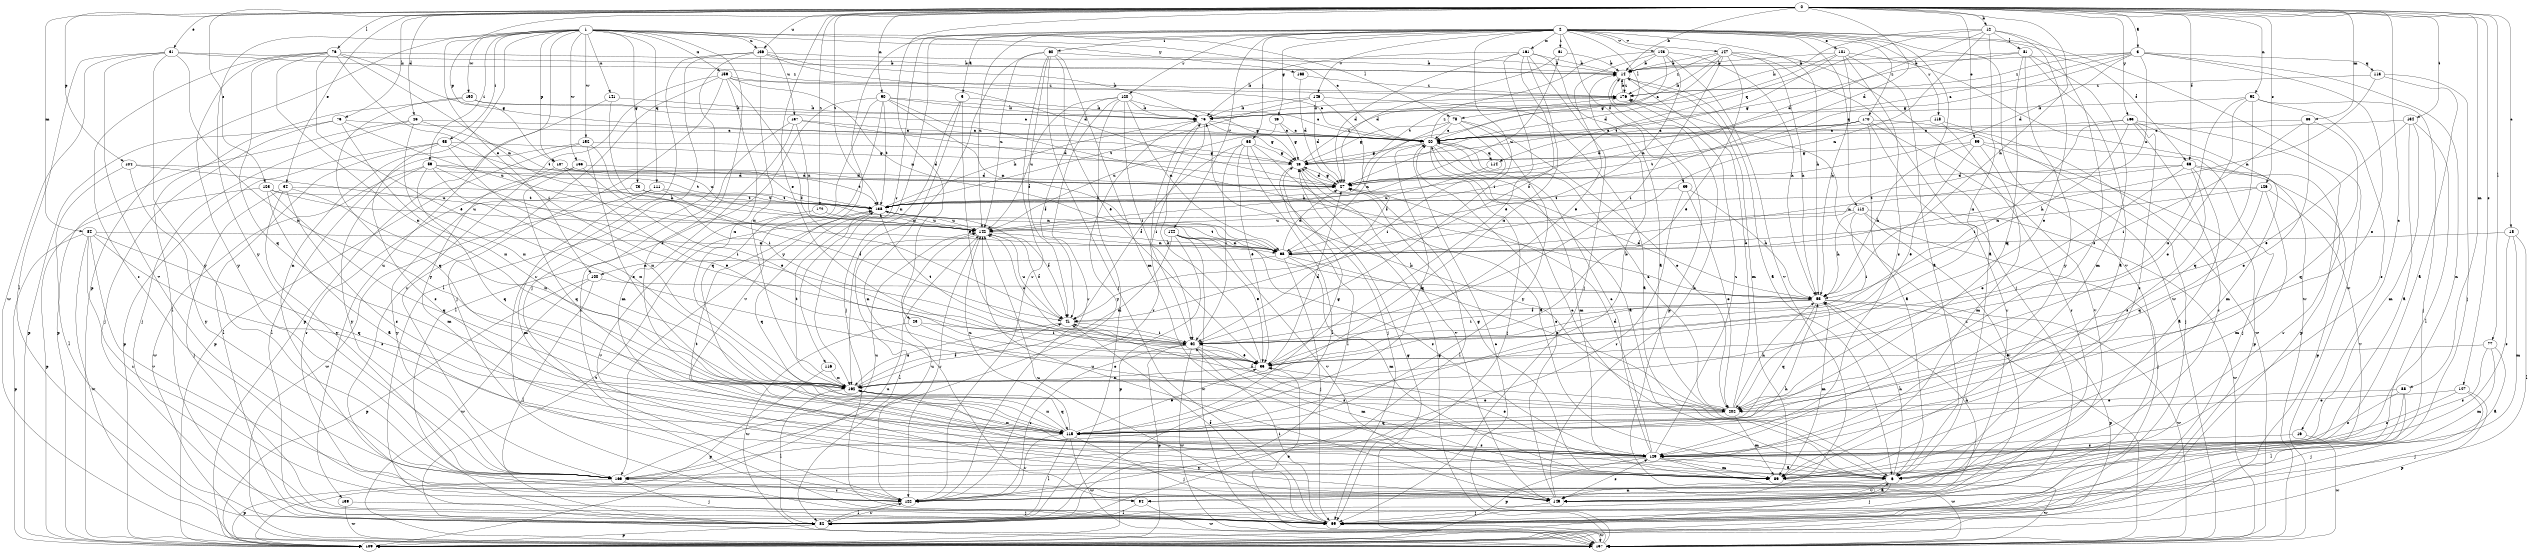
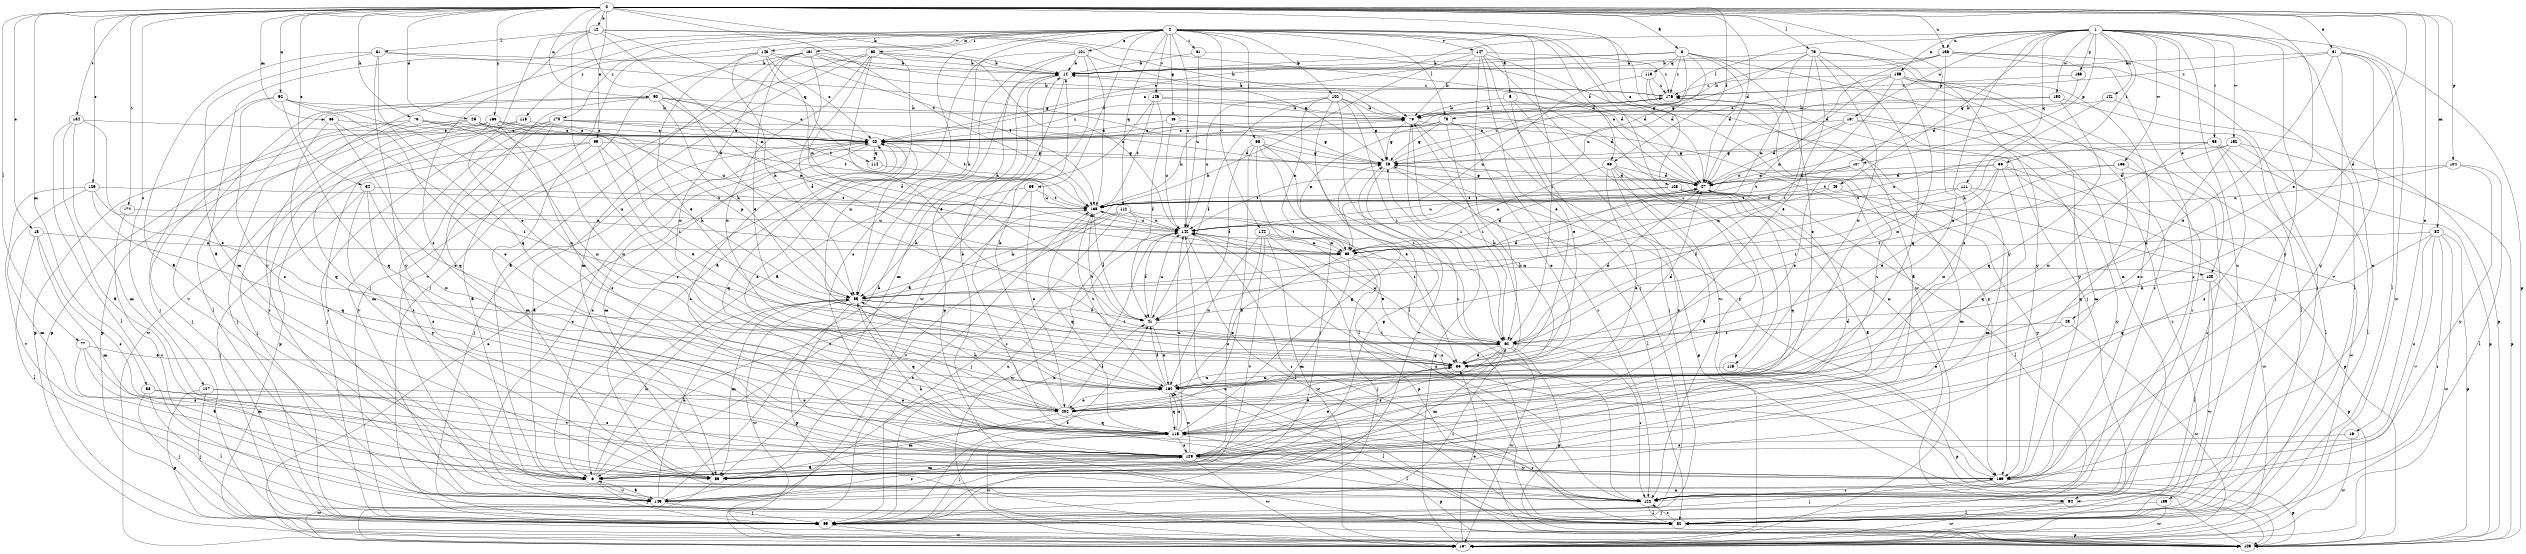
edge "163" -> "55": label "h" -> "p"
edge "62" -> "27": added, label "d"
edge "88" -> "129": label "s" -> "v"
